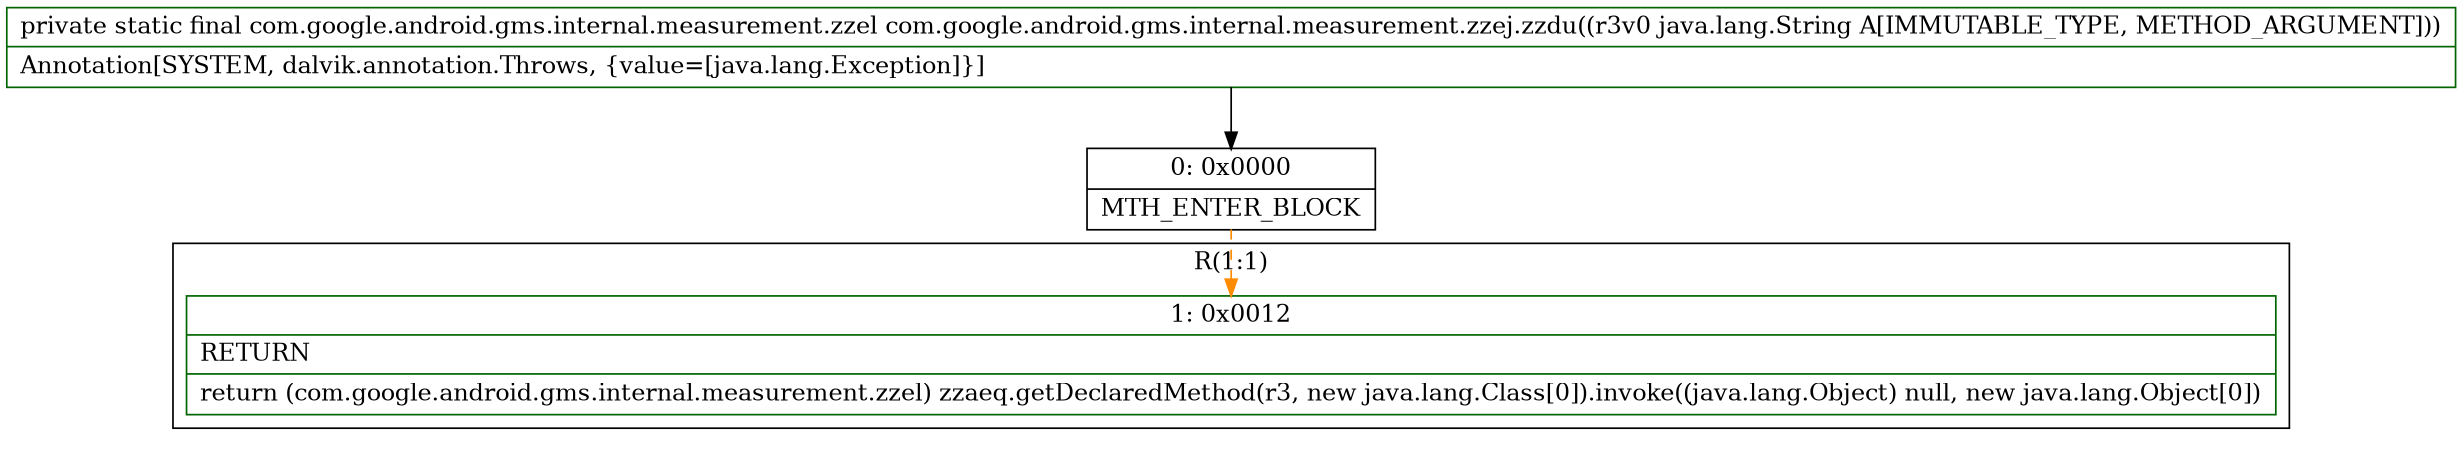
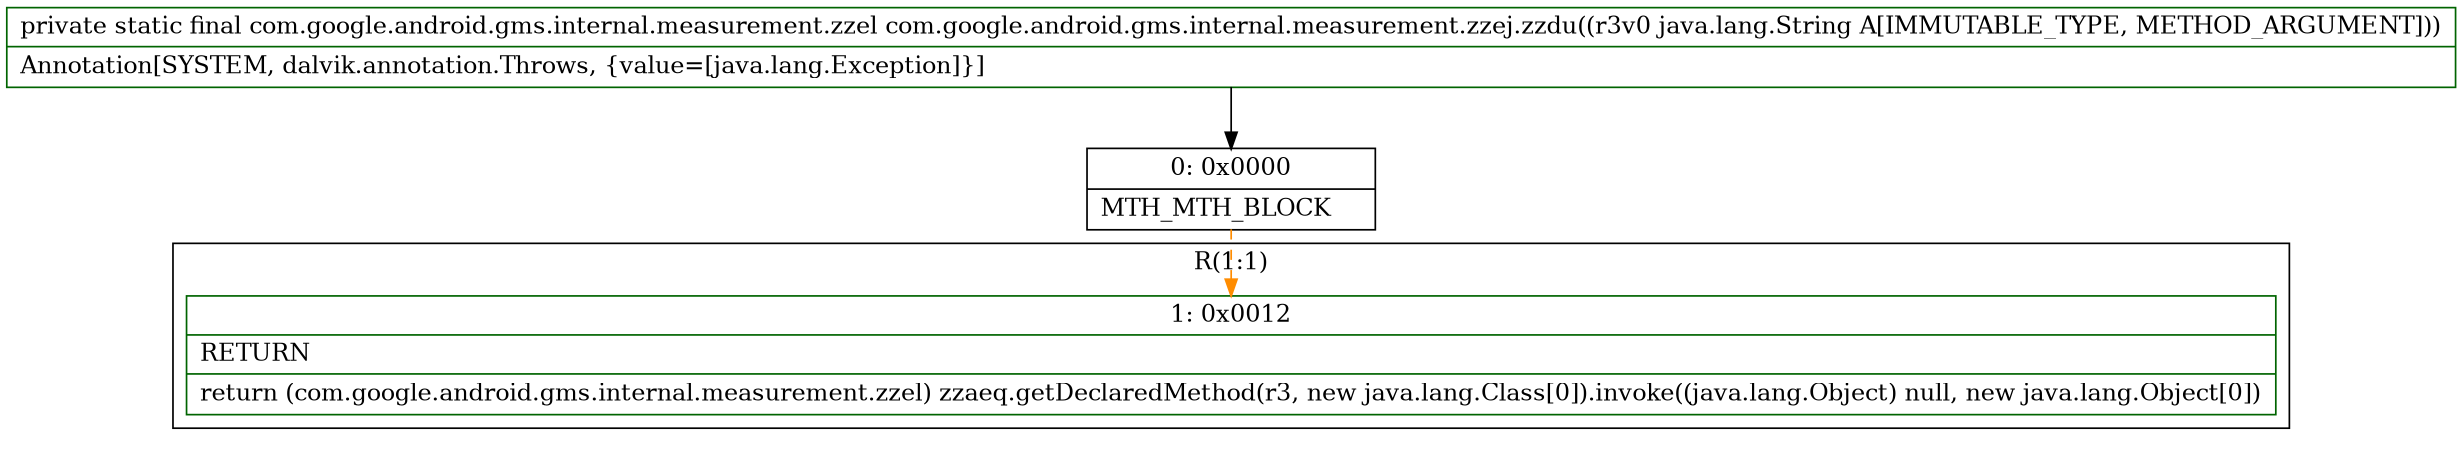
node "0: 0x0000": text "MTH_ENTER_BLOCK" -> "MTH_MTH_BLOCK"
